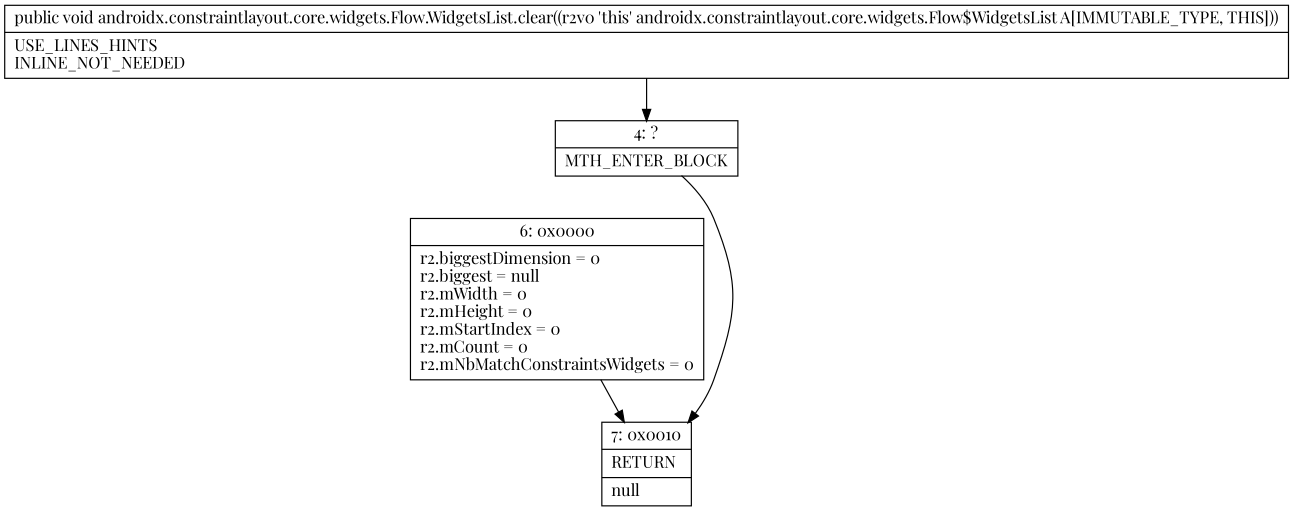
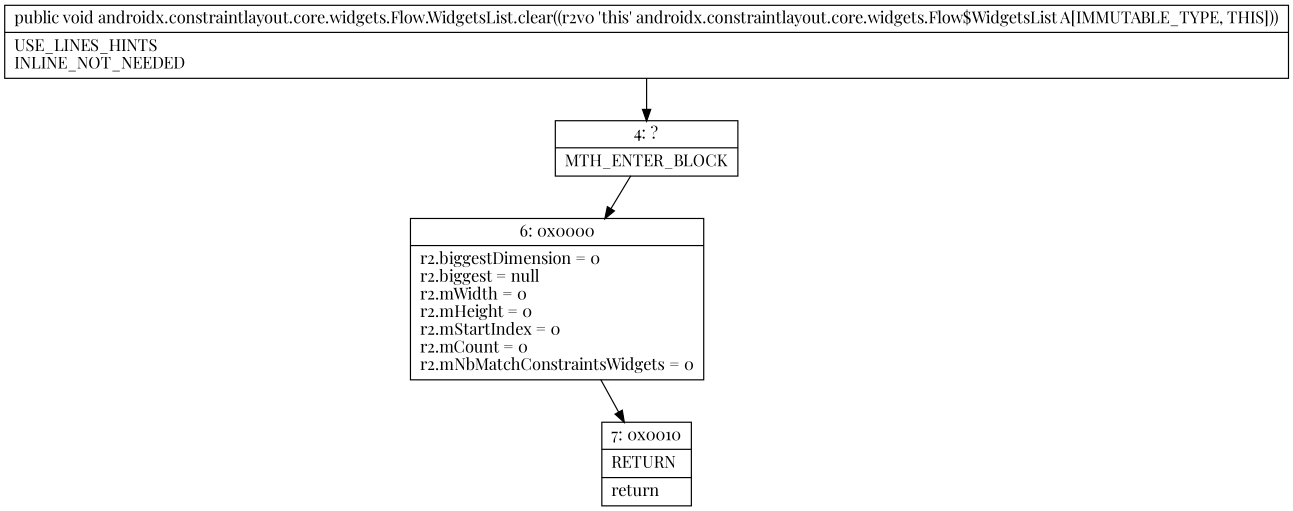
edge "4: ?" -> "7: 0x0010": now "4: ?" -> "6: 0x0000"
node "7: 0x0010": text "null" -> "return"
